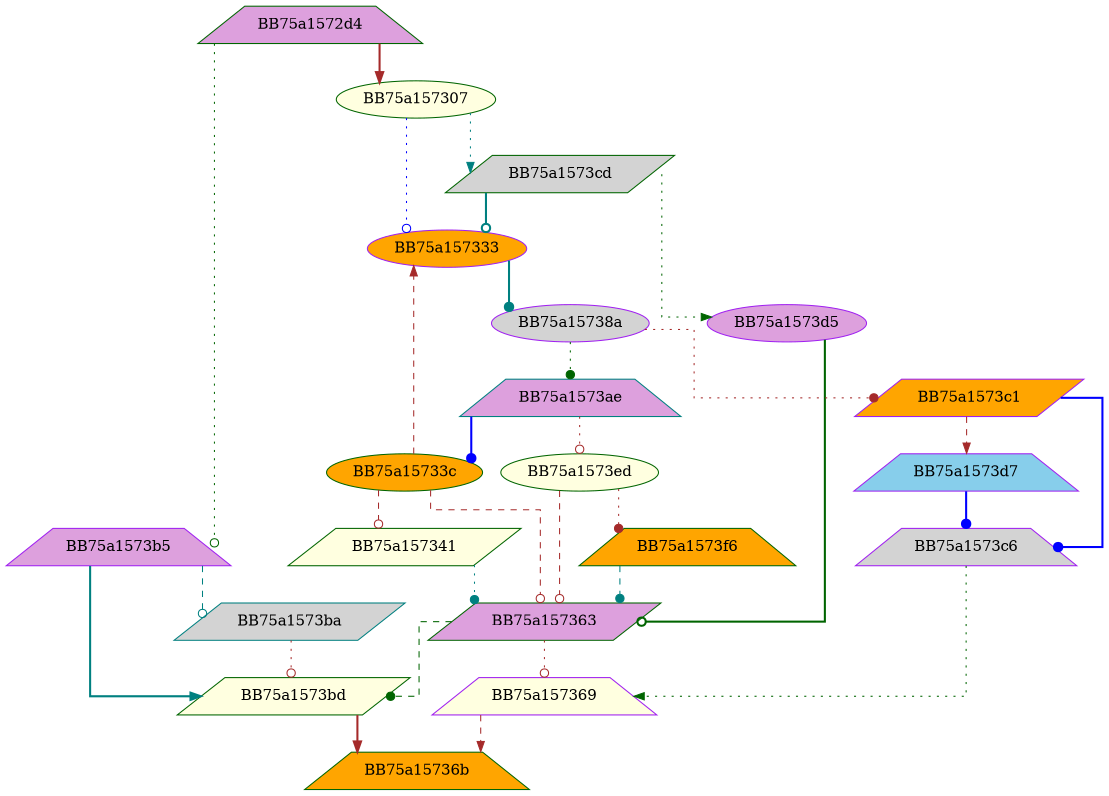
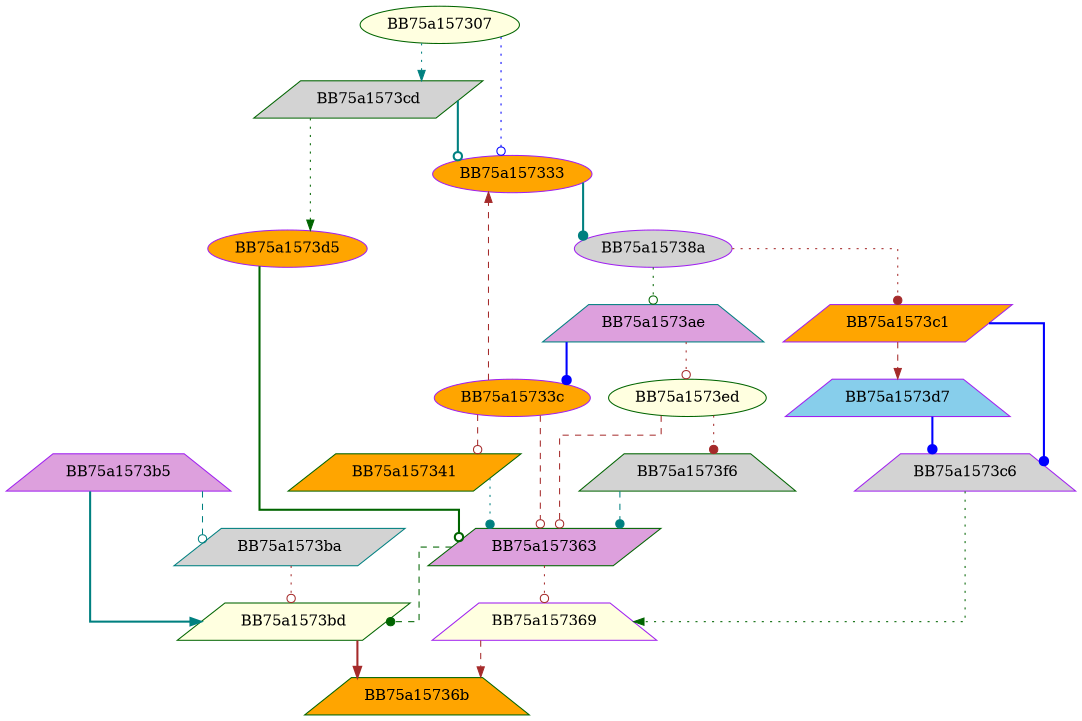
node "BB75a1572d4": removed
node "BB75a1573d5": fillcolor plum -> orange
edge "BB75a15738a" -> "BB75a1573ae": arrowhead dot -> odot
node "BB75a15733c": color darkgreen -> purple
node "BB75a157341": fillcolor lightyellow -> orange
node "BB75a1573f6": fillcolor orange -> lightgrey
